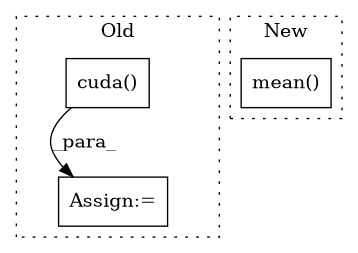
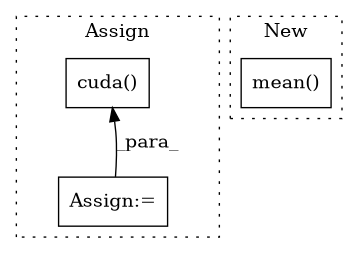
cluster "Old": label "Old" -> "Assign"
edge "cuda()" -> "Assign:=": reversed
